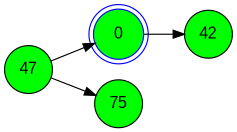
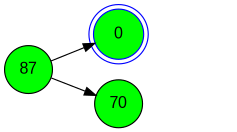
node "42": removed
node "47": label "47" -> "87"
node "75": label "75" -> "70"
